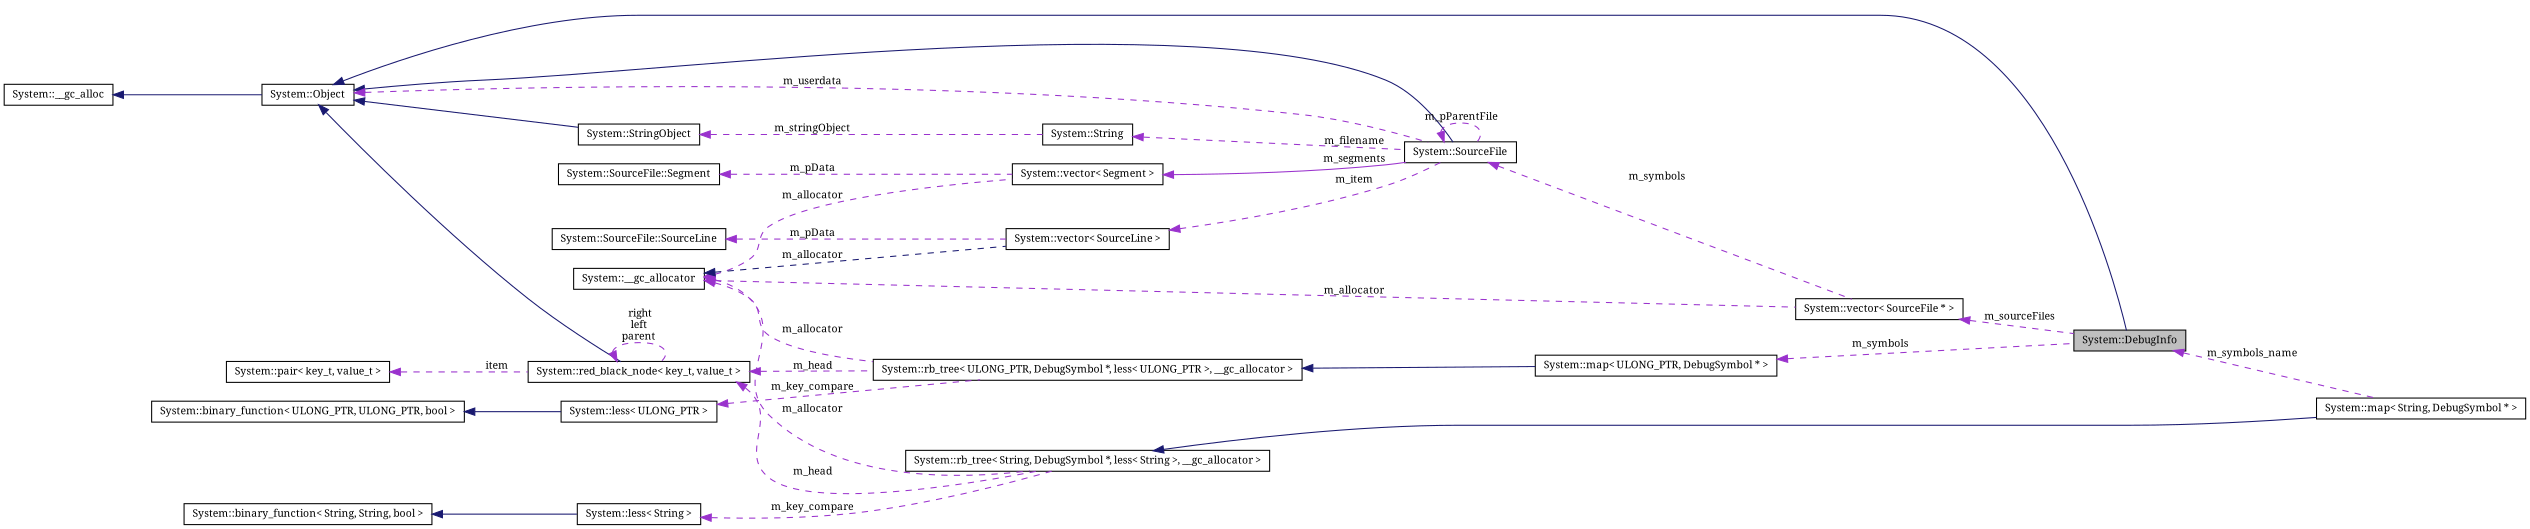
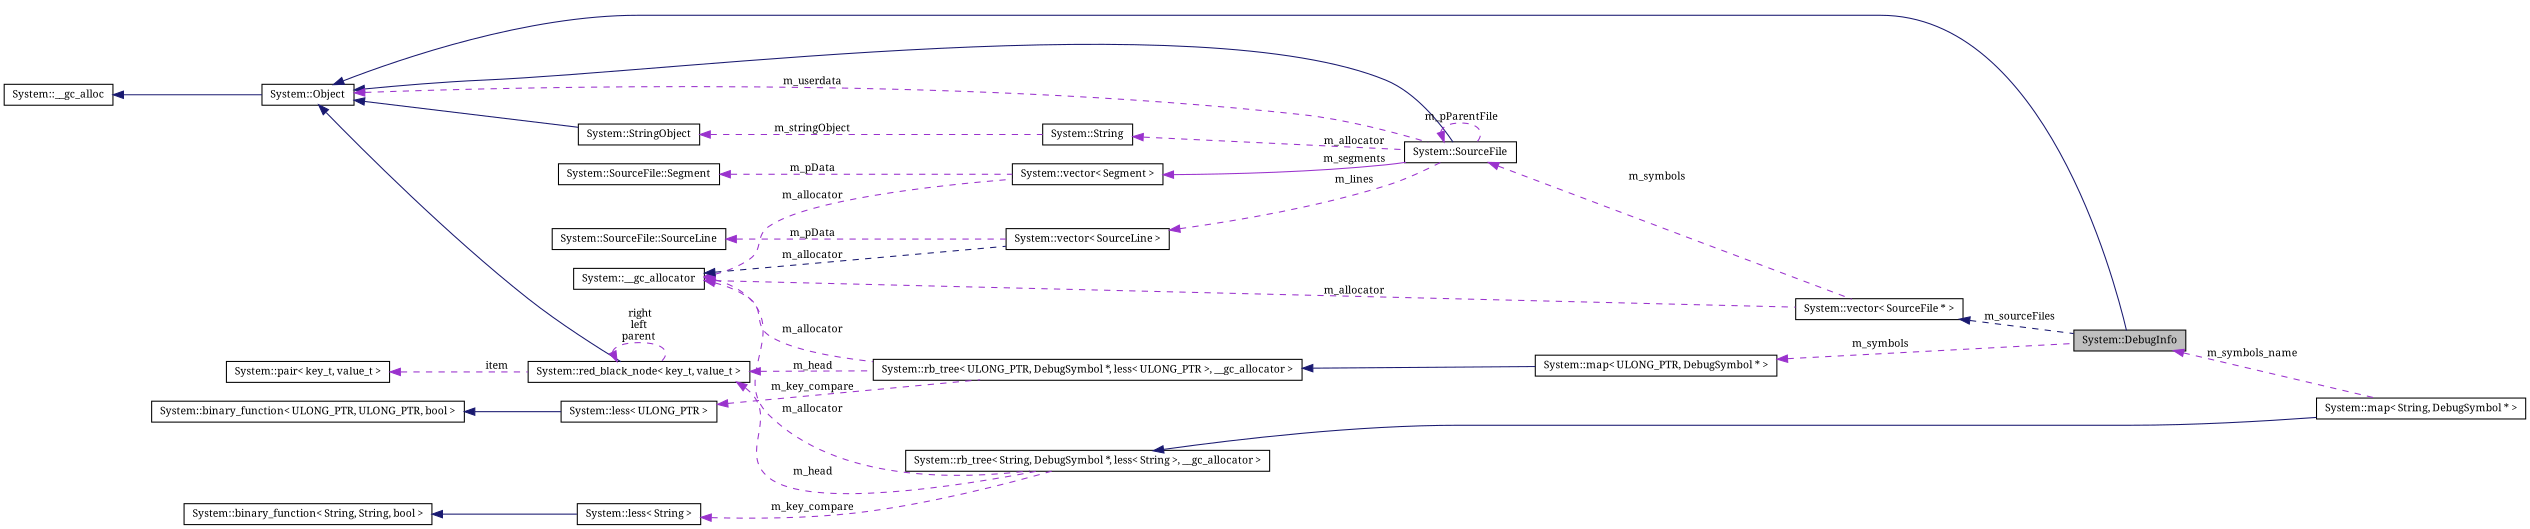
edge "System::SourceFile" -> "System::String": label " m_filename" -> " m_allocator"
edge "System::SourceFile" -> "System::vector< SourceLine >": label " m_item" -> " m_lines"
edge "System::DebugInfo" -> "System::vector< SourceFile * >": color darkorchid3 -> midnightblue
